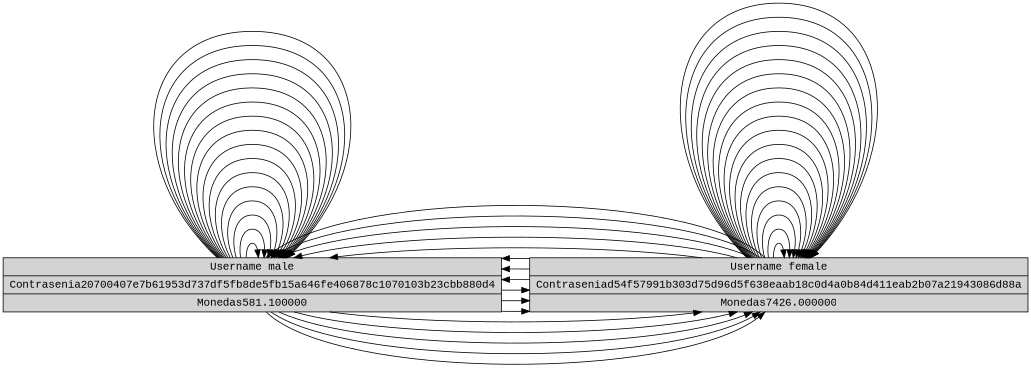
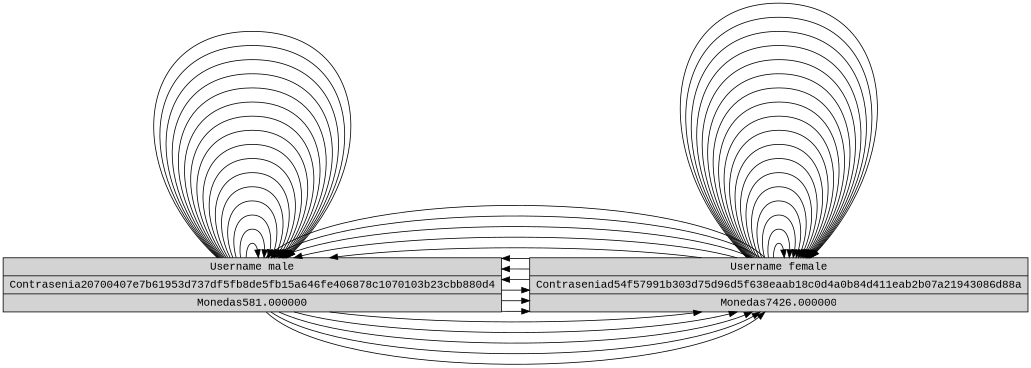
node "Username male": text "Monedas581.100000" -> "Monedas581.000000"
